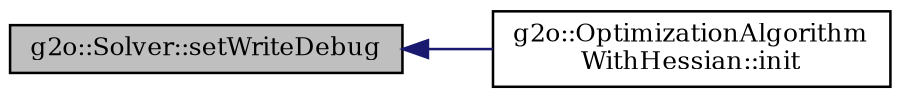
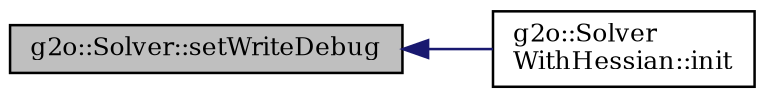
node "g2o::OptimizationAlgorithm WithHessian::init": label "g2o::OptimizationAlgorithm WithHessian::init" -> "g2o::Solver WithHessian::init"
